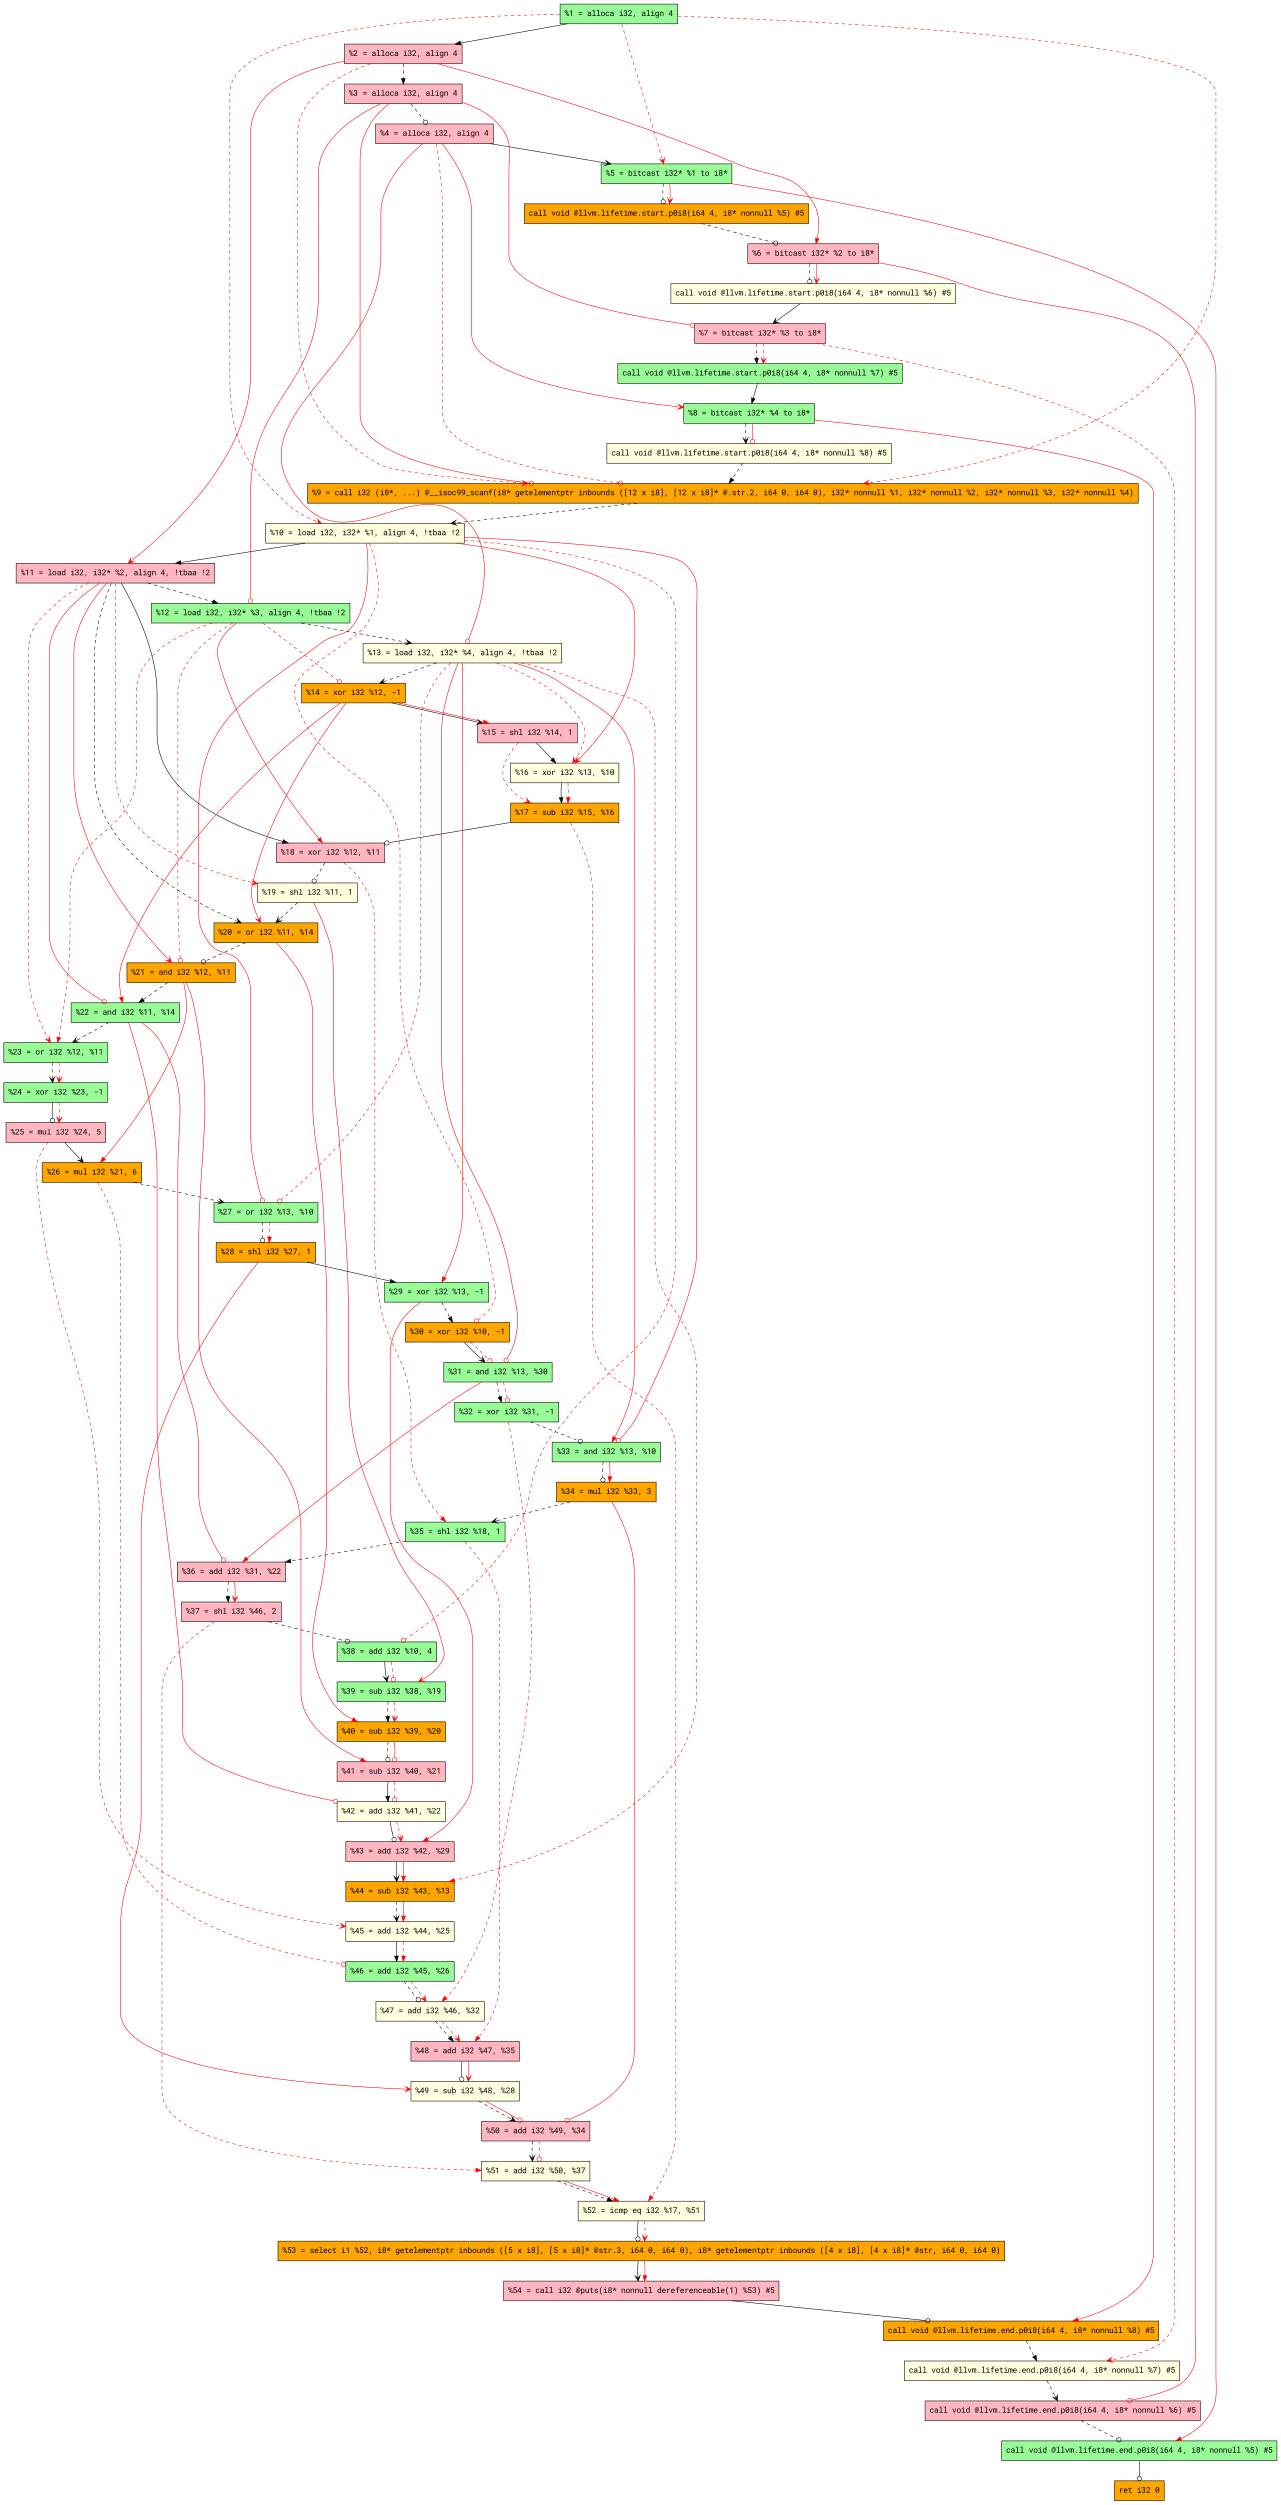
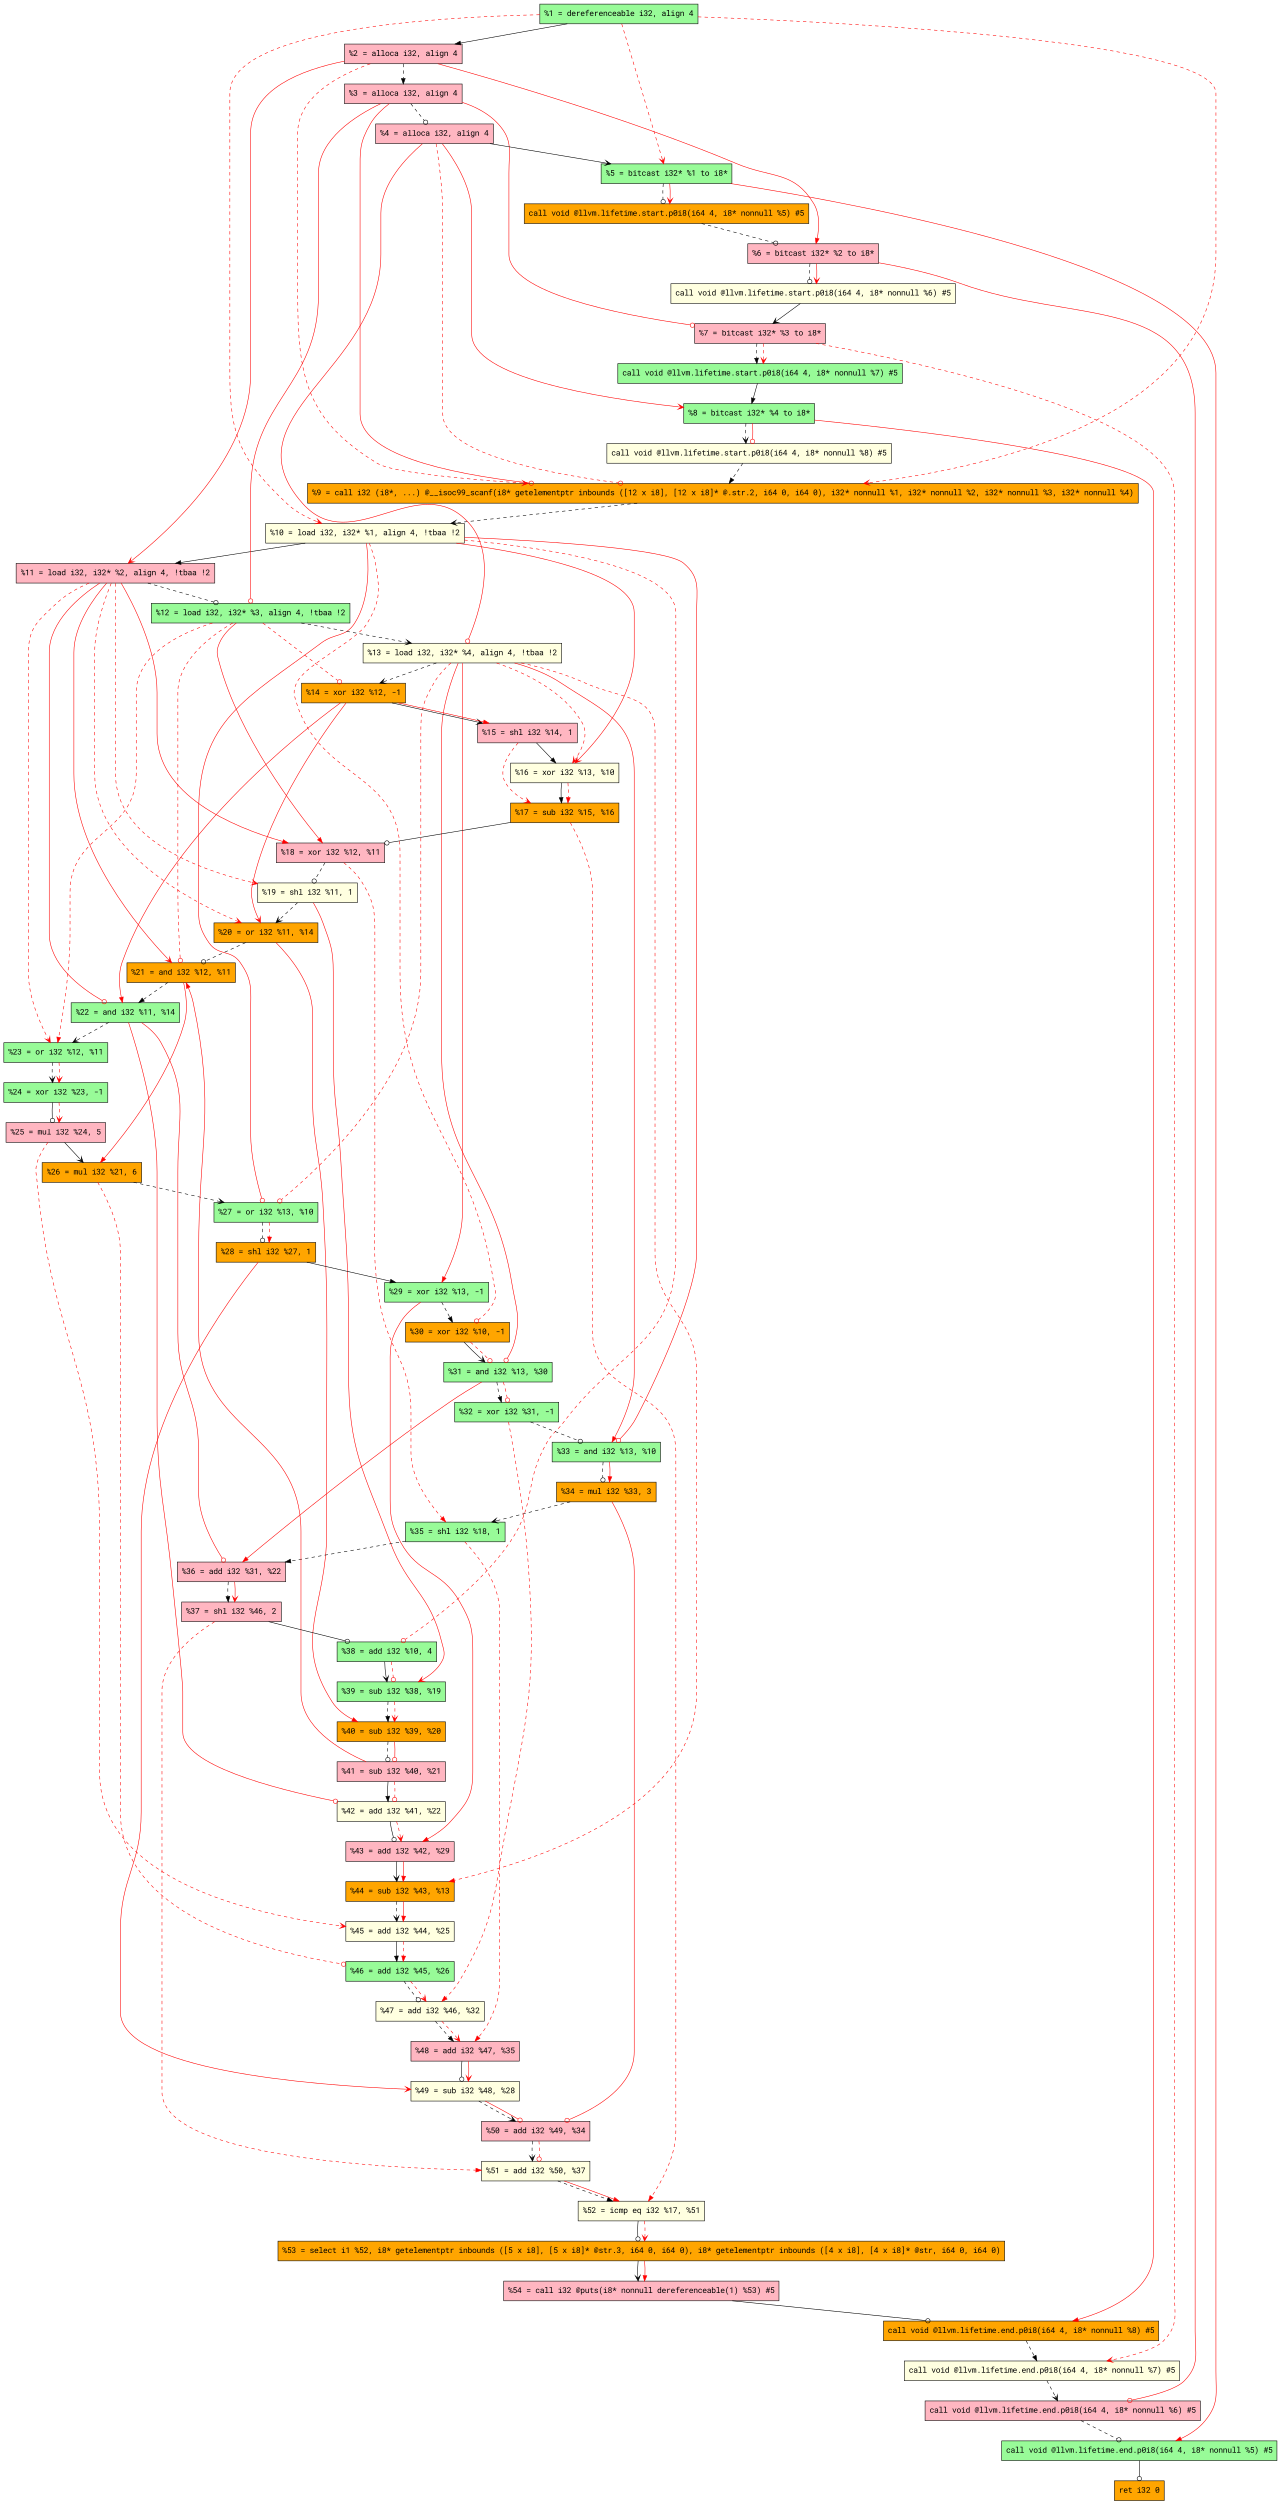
node "%1 = alloca i32, align 4": label "%1 = alloca i32, align 4" -> "%1 = dereferenceable i32, align 4"
edge "%11 = load i32, i32* %2, align 4, !tbaa !2" -> "%12 = load i32, i32* %3, align 4, !tbaa !2": arrowhead normal -> odot
edge "%11 = load i32, i32* %2, align 4, !tbaa !2" -> "%18 = xor i32 %12, %11": color black -> red
edge "%11 = load i32, i32* %2, align 4, !tbaa !2" -> "%20 = or i32 %11, %14": color black -> red
edge "%21 = and i32 %12, %11" -> "%41 = sub i32 %40, %21": reversed
edge "%37 = shl i32 %46, 2" -> "%38 = add i32 %10, 4": style dashed -> solid
